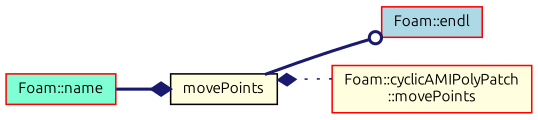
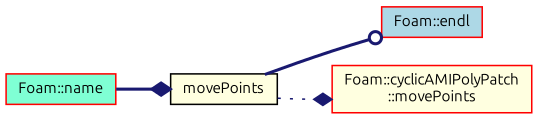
edge "Foam::cyclicAMIPolyPatch ::movePoints" -> "movePoints": reversed
